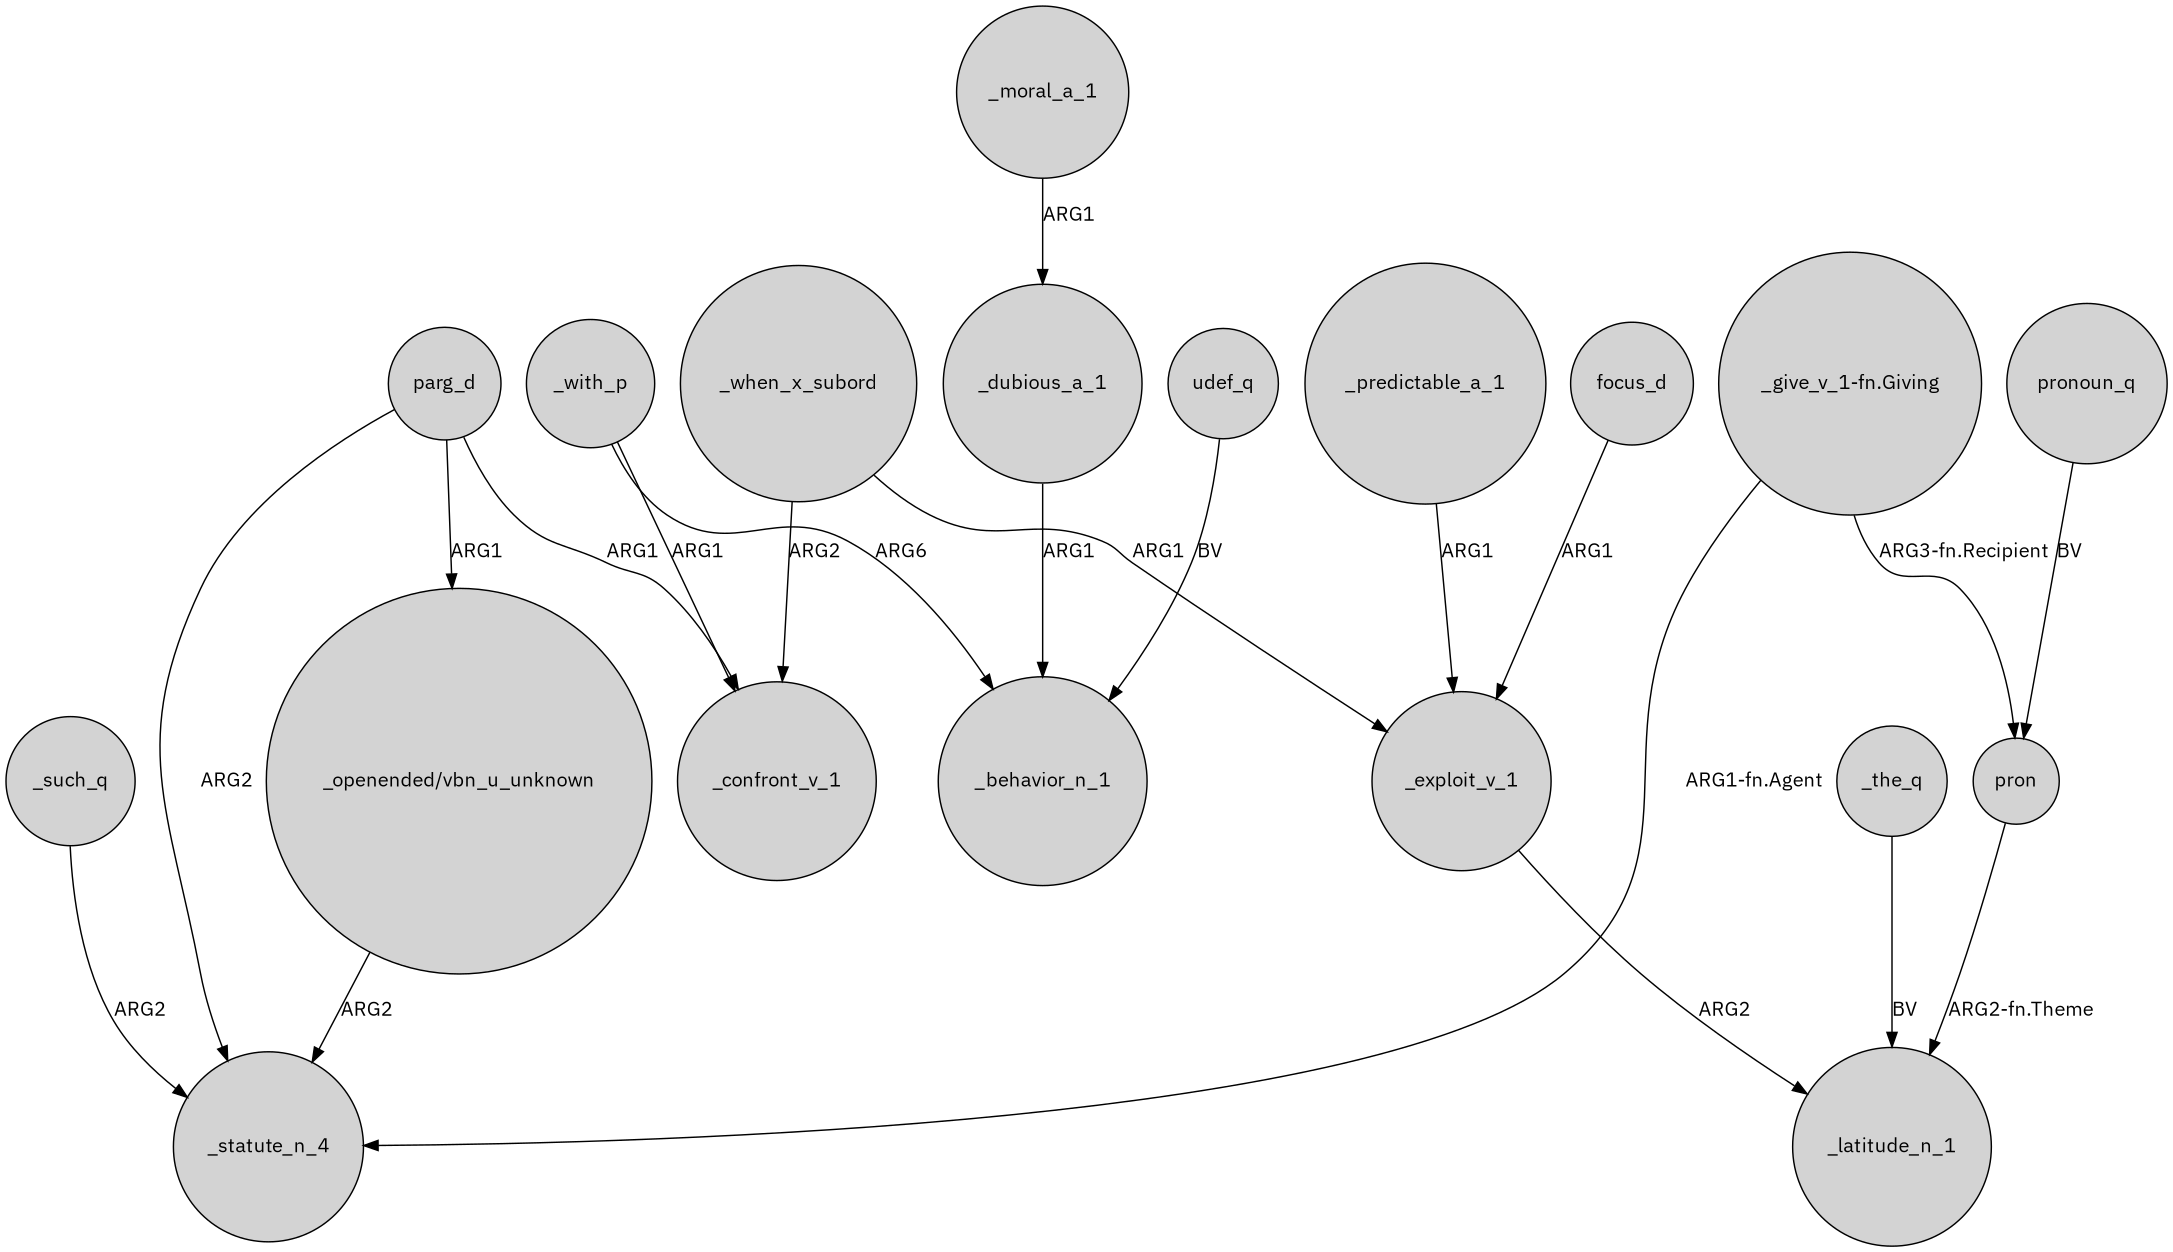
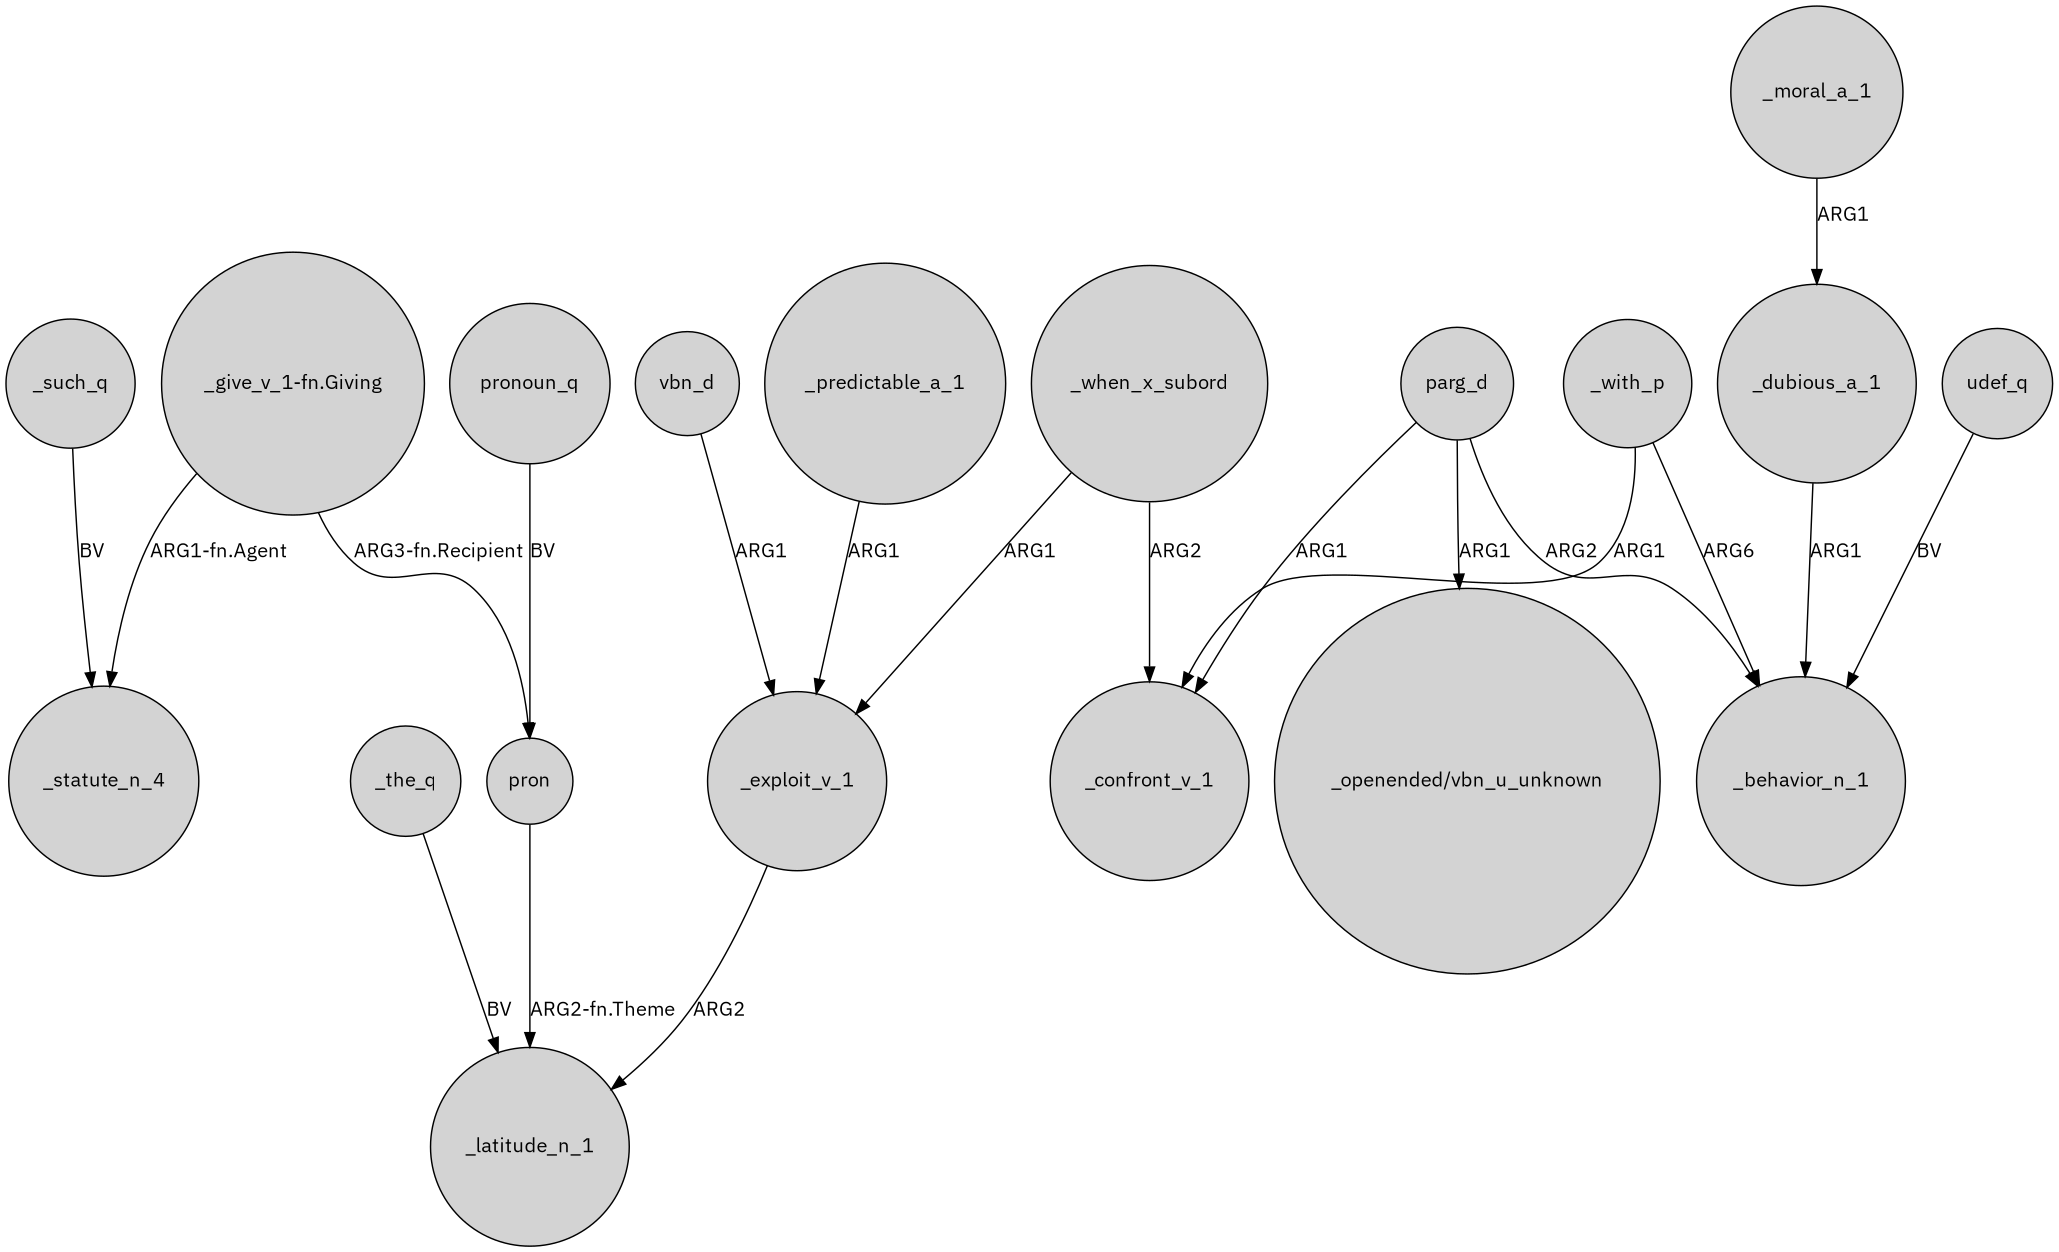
node "focus_d": label "focus_d" -> "vbn_d"
edge "parg_d" -> "_statute_n_4": now "parg_d" -> "_behavior_n_1"
edge "_openended/vbn_u_unknown" -> "_statute_n_4": removed, label "ARG2"
edge "_such_q" -> "_statute_n_4": label "ARG2" -> "BV"
